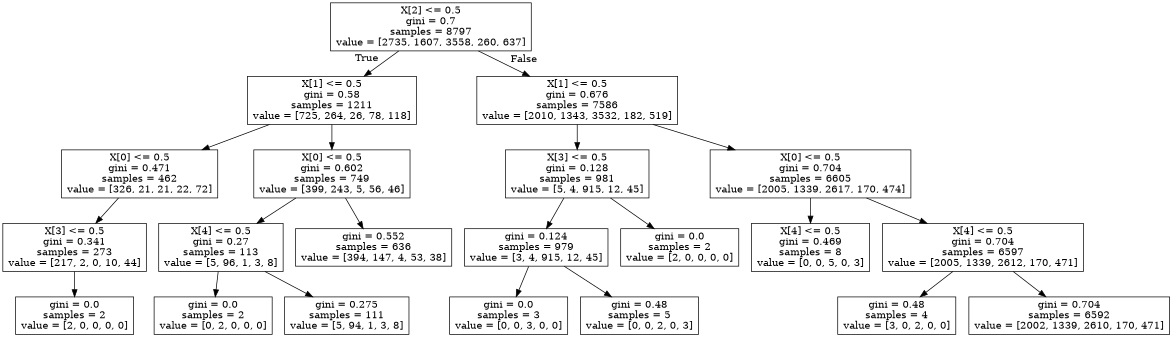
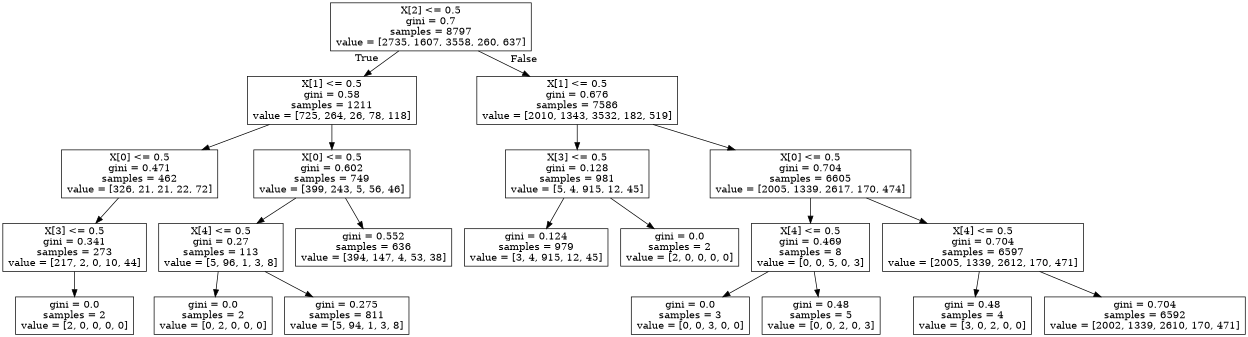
edge "gini = 0.124 samples = 979 value = [3, 4, 915, 12, 45]" -> "gini = 0.0 samples = 3 value = [0, 0, 3, 0, 0]": now "X[4] <= 0.5 gini = 0.469 samples = 8 value = [0, 0, 5, 0, 3]" -> "gini = 0.0 samples = 3 value = [0, 0, 3, 0, 0]"
edge "gini = 0.124 samples = 979 value = [3, 4, 915, 12, 45]" -> "gini = 0.48 samples = 5 value = [0, 0, 2, 0, 3]": now "X[4] <= 0.5 gini = 0.469 samples = 8 value = [0, 0, 5, 0, 3]" -> "gini = 0.48 samples = 5 value = [0, 0, 2, 0, 3]"
node "gini = 0.275 samples = 111 value = [5, 94, 1, 3, 8]": label "gini = 0.275 samples = 111 value = [5, 94, 1, 3, 8]" -> "gini = 0.275 samples = 811 value = [5, 94, 1, 3, 8]"
